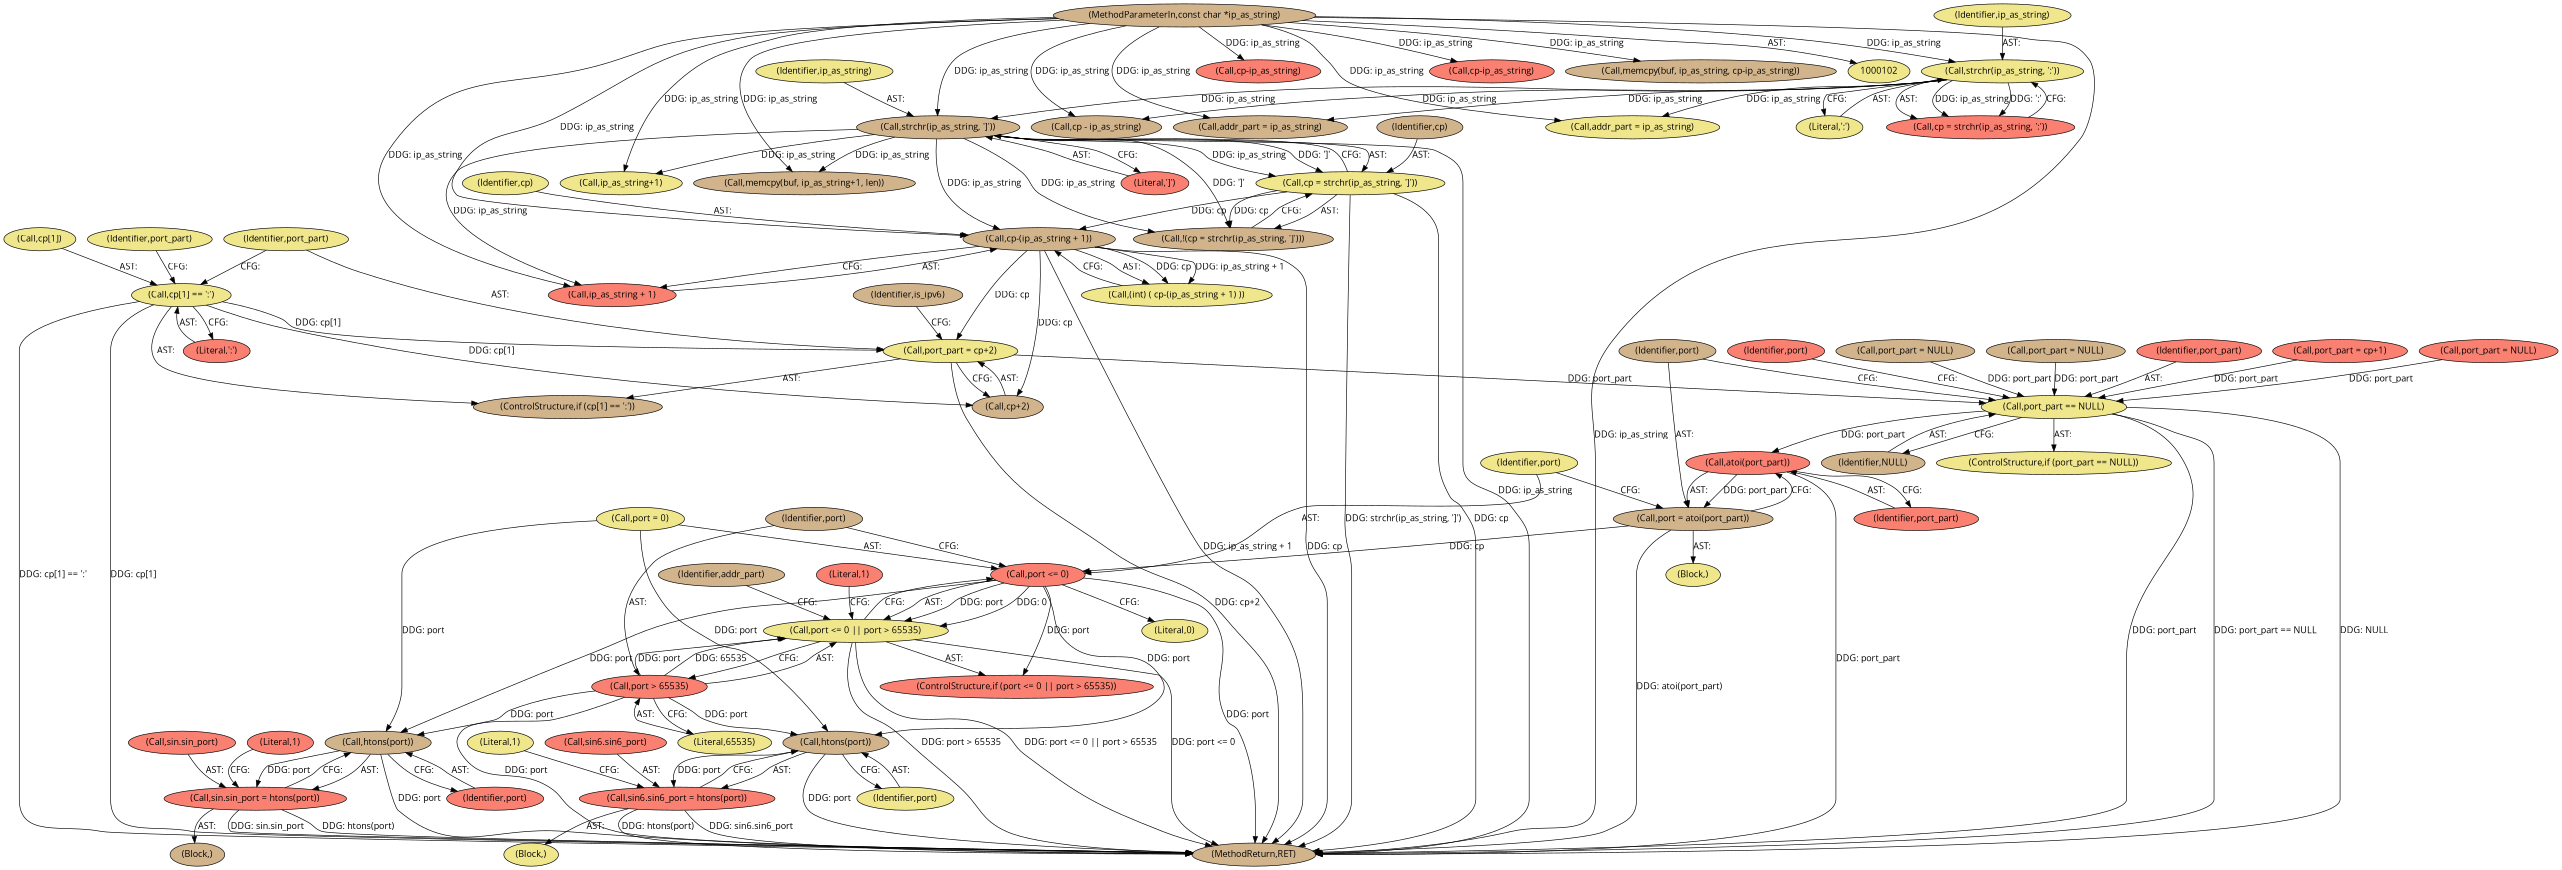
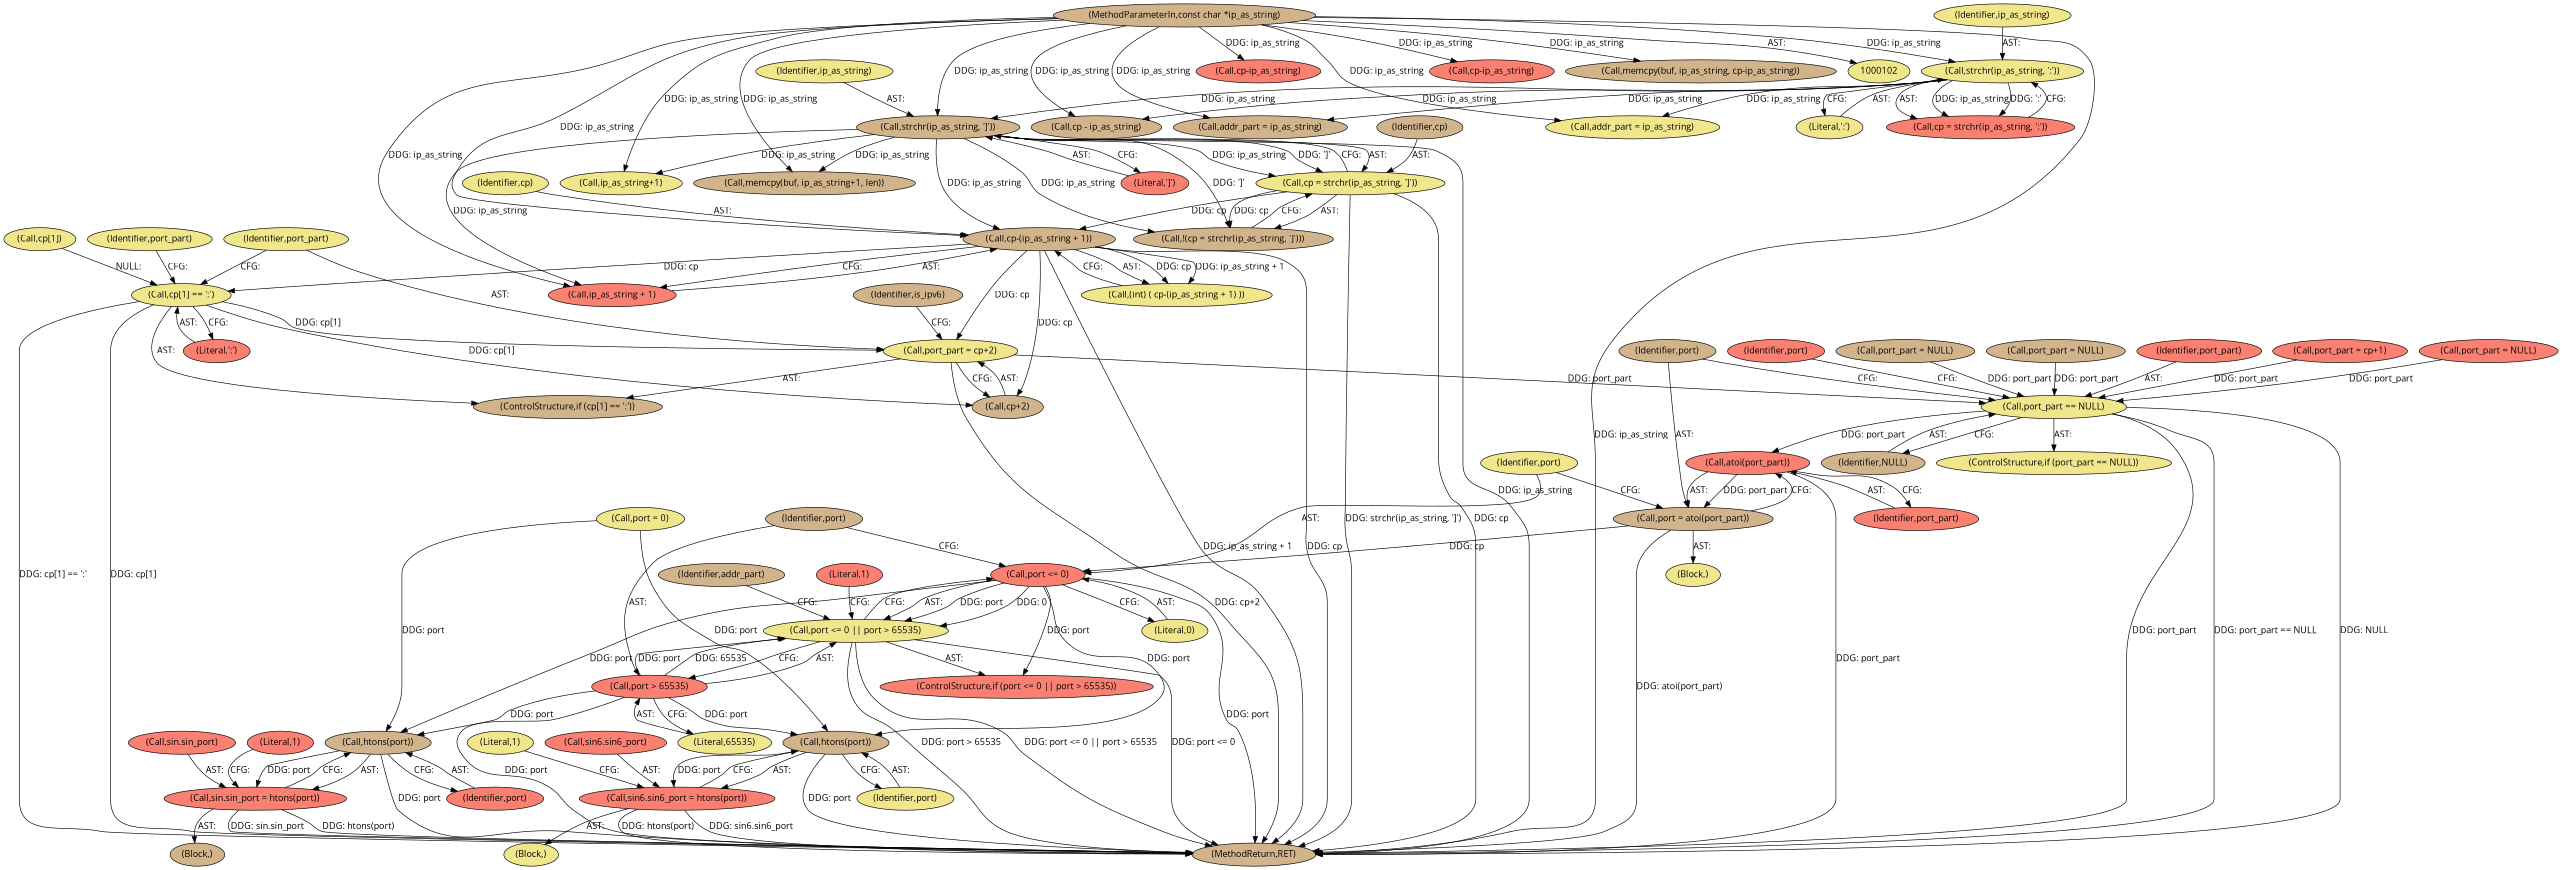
edge "(Call,cp-(ip_as_string + 1))" -> "(Call,cp[1] == ':')": added, label "DDG: cp"
edge "(Call,cp[1])" -> "(Call,cp[1] == ':')": label "AST: " -> "NULL: "
edge "(Call,port = 0)" -> "(Call,port <= 0)": now "(Literal,0)" -> "(Call,port <= 0)"
